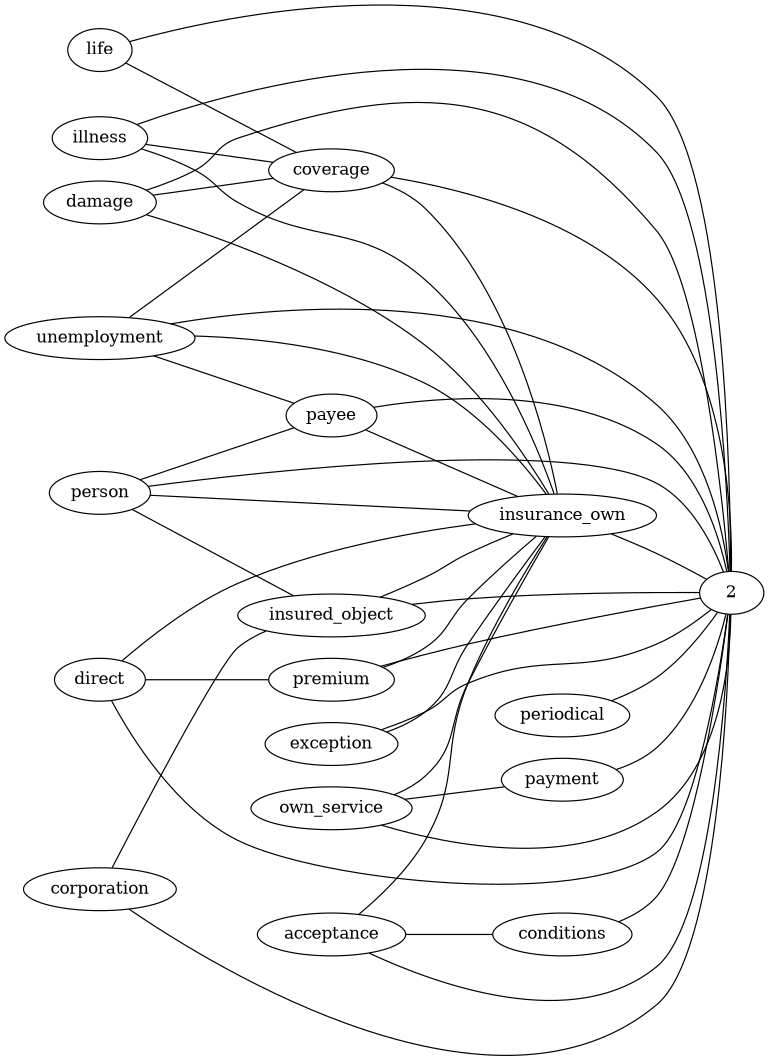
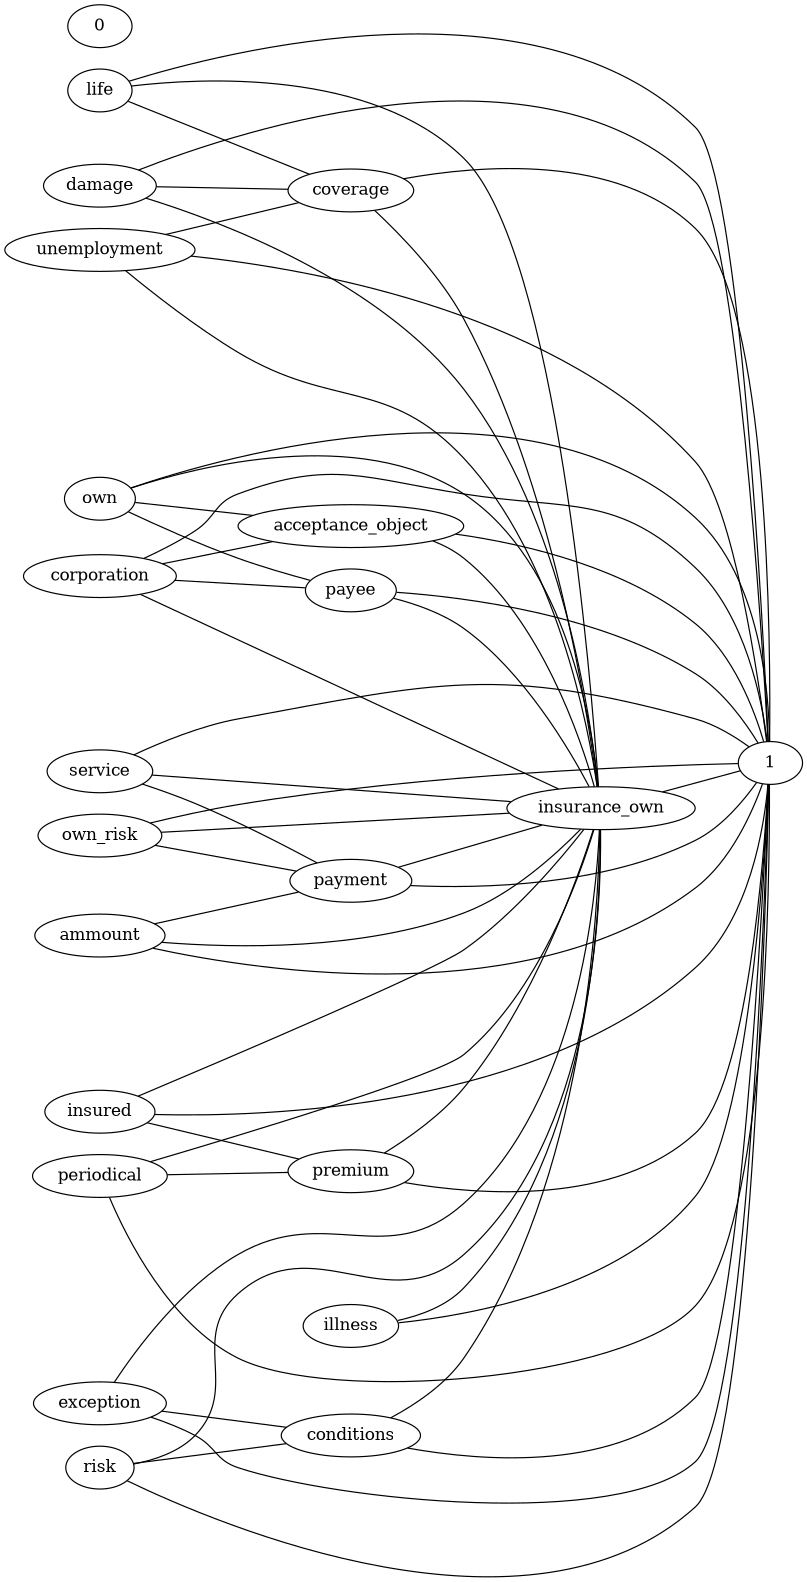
node "0": added
edge "illness" -- "coverage": removed
edge "life" -- "insurance_own": added
edge "unemployment" -- "payee": now "corporation" -- "payee"
node "person": label "person" -> "own"
node "2": label "2" -> "1"
node "insured_object": label "insured_object" -> "acceptance_object"
node "direct": label "direct" -> "insured"
edge "corporation" -- "insurance_own": added
node "service": added
node "own_service": label "own_service" -> "own_risk"
edge "insurance_own" -- "payment": added
node "acceptance": label "acceptance" -> "risk"
node "ammount": added
edge "insurance_own" -- "periodical": added
edge "insurance_own" -- "conditions": added
edge "premium" -- "periodical": added
edge "exception" -- "conditions": added
